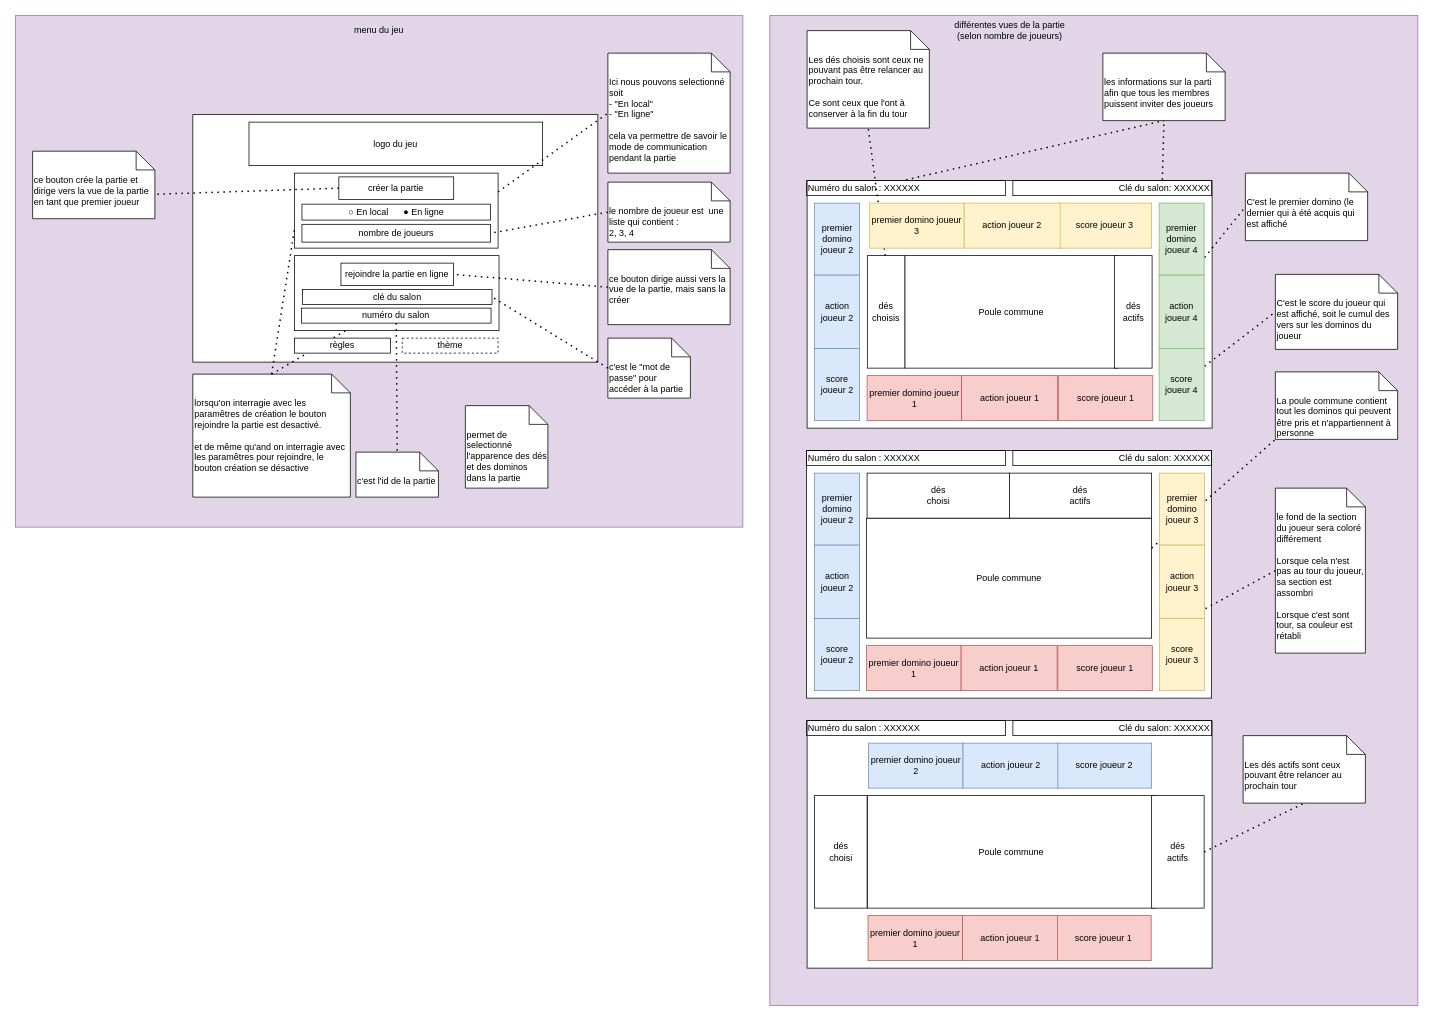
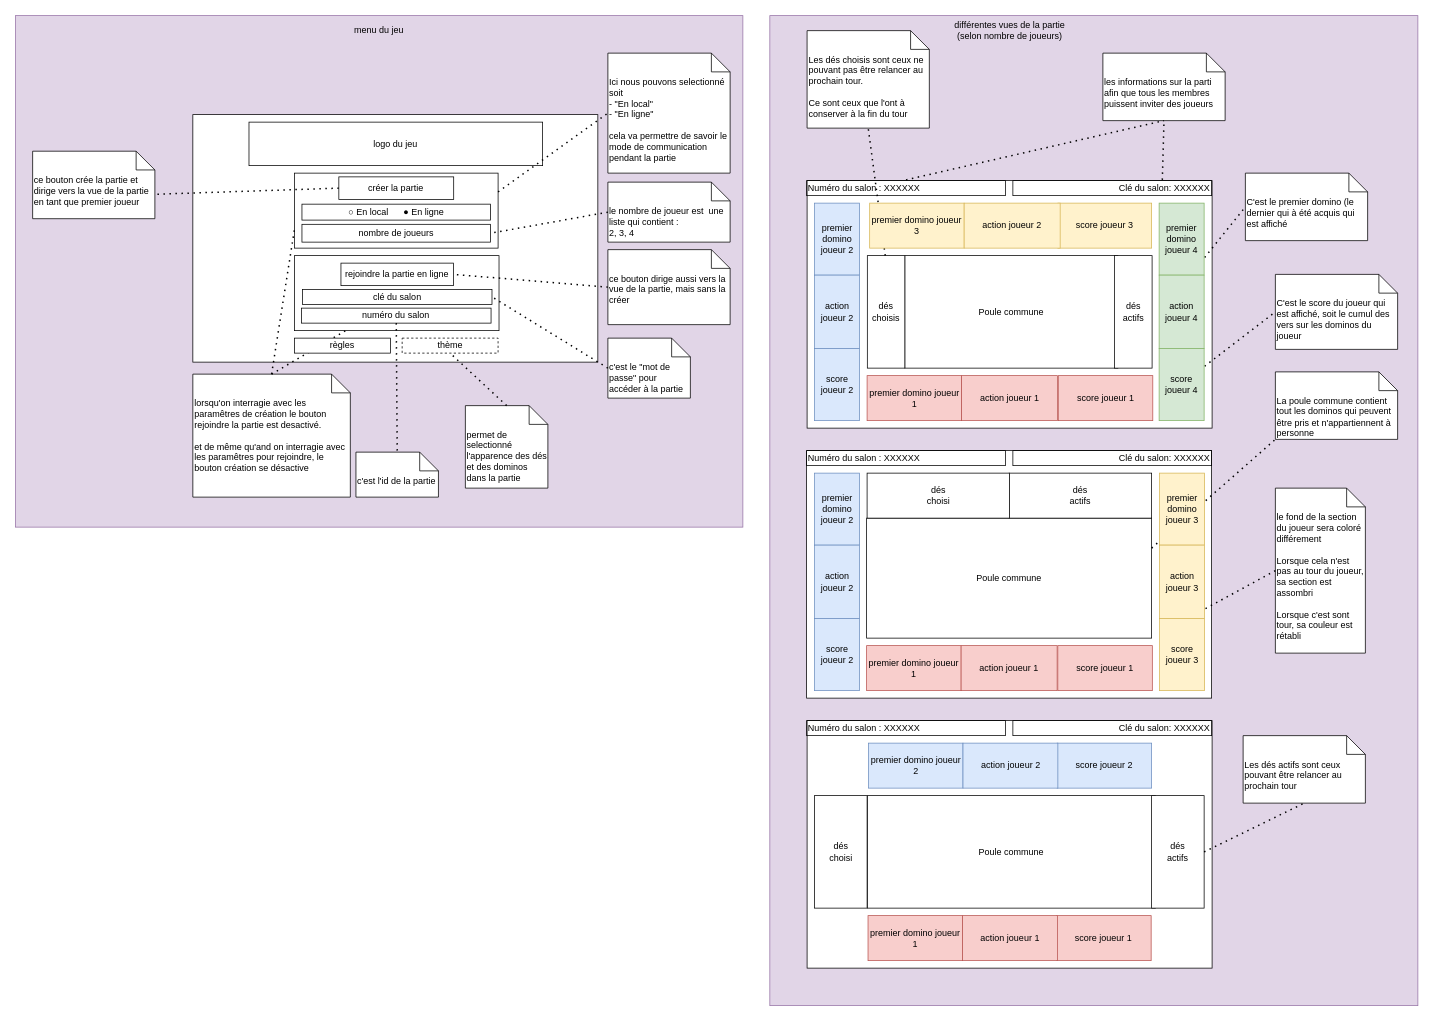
edge "thème" -- "permet de selectionné l'apparence des dés et des dominos dans la partie": added
